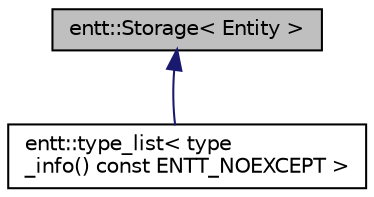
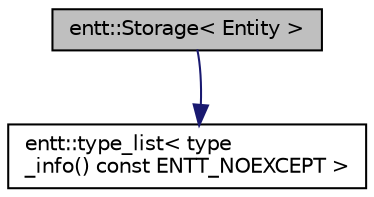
edge "entt::type_list< type _info() const ENTT_NOEXCEPT >" -> "entt::Storage< Entity >": reversed
